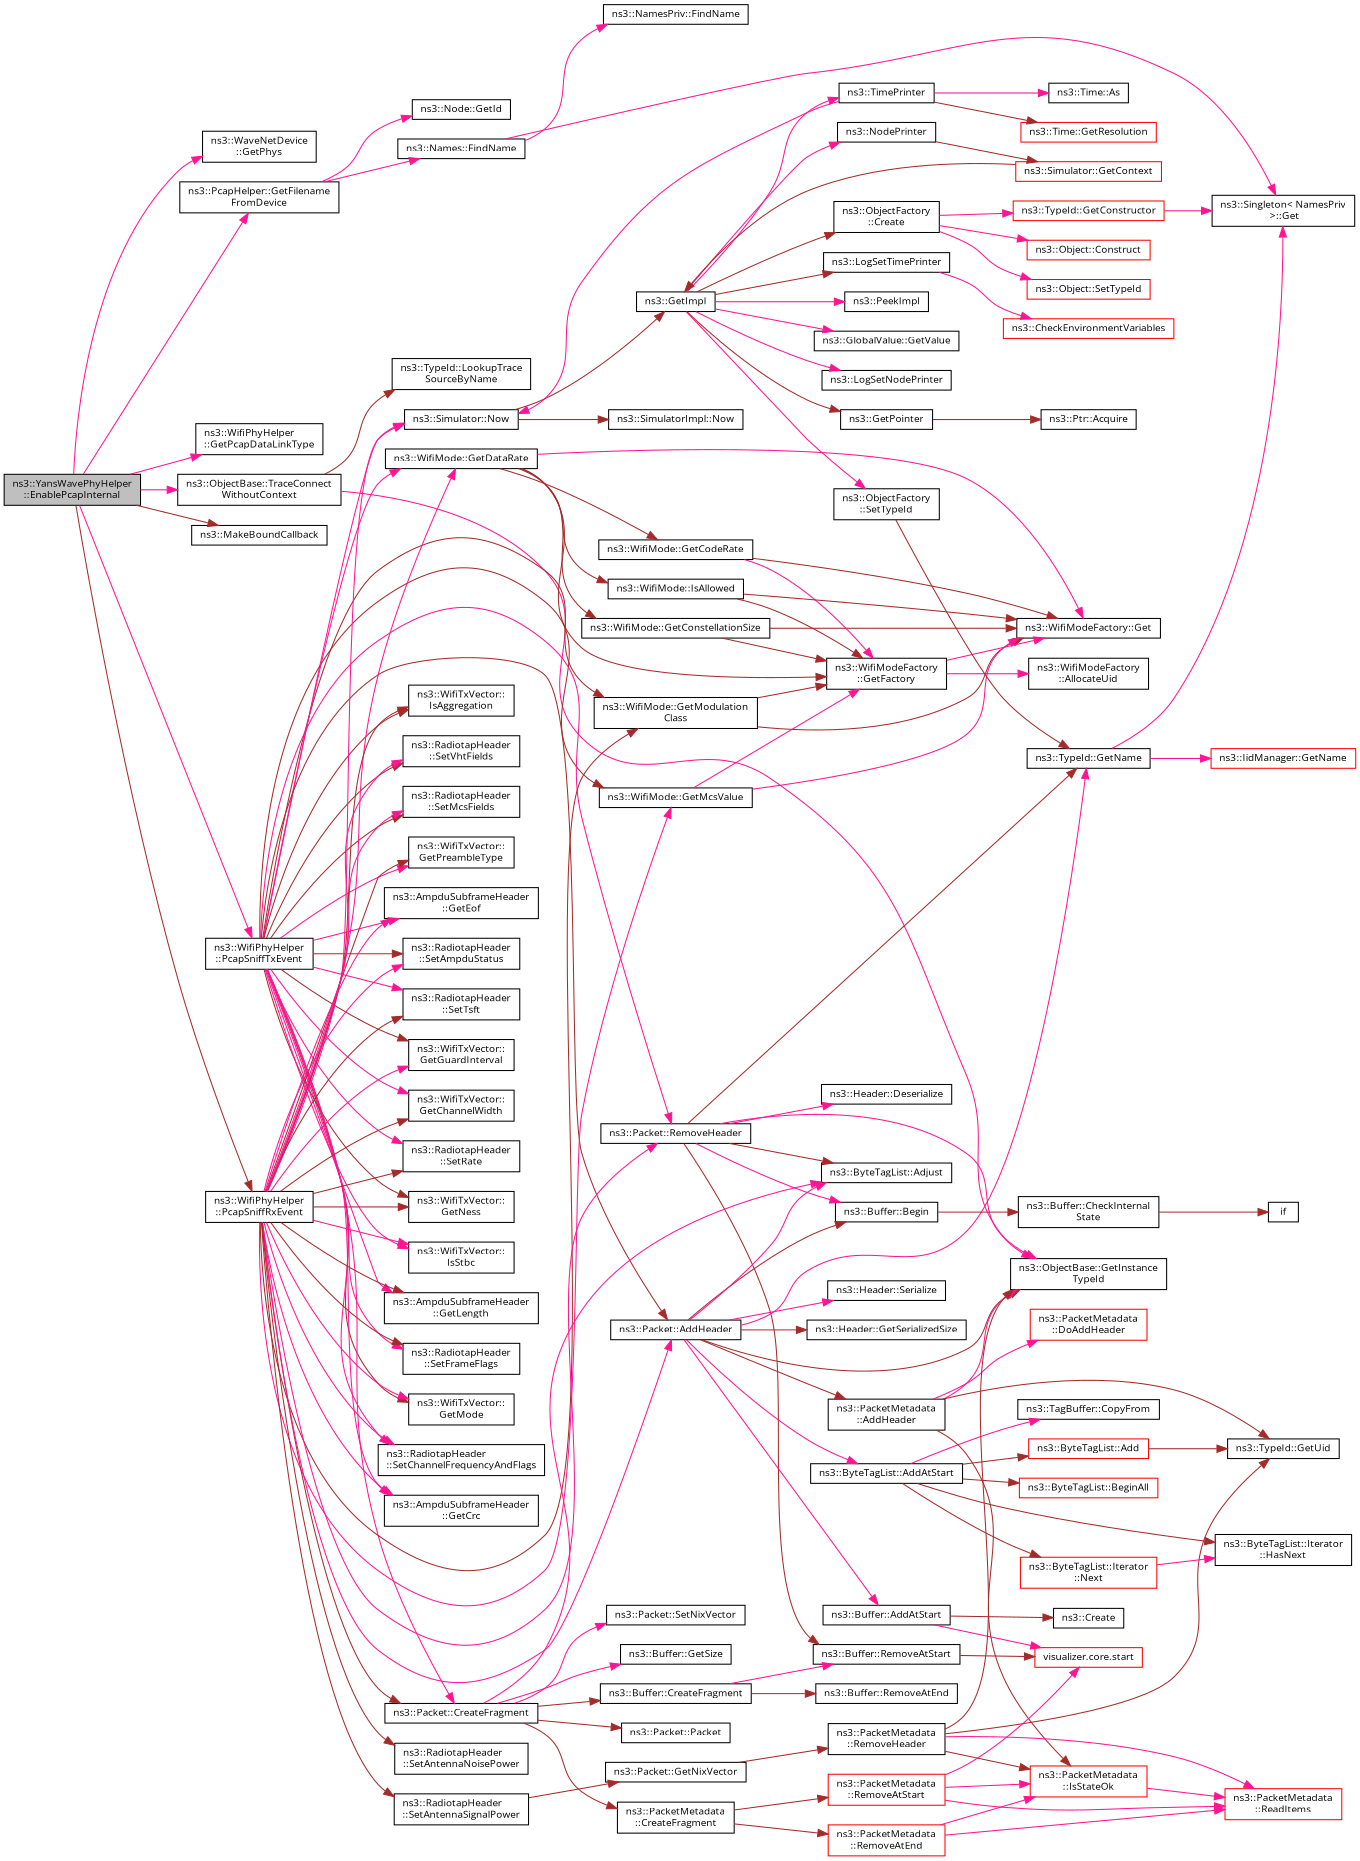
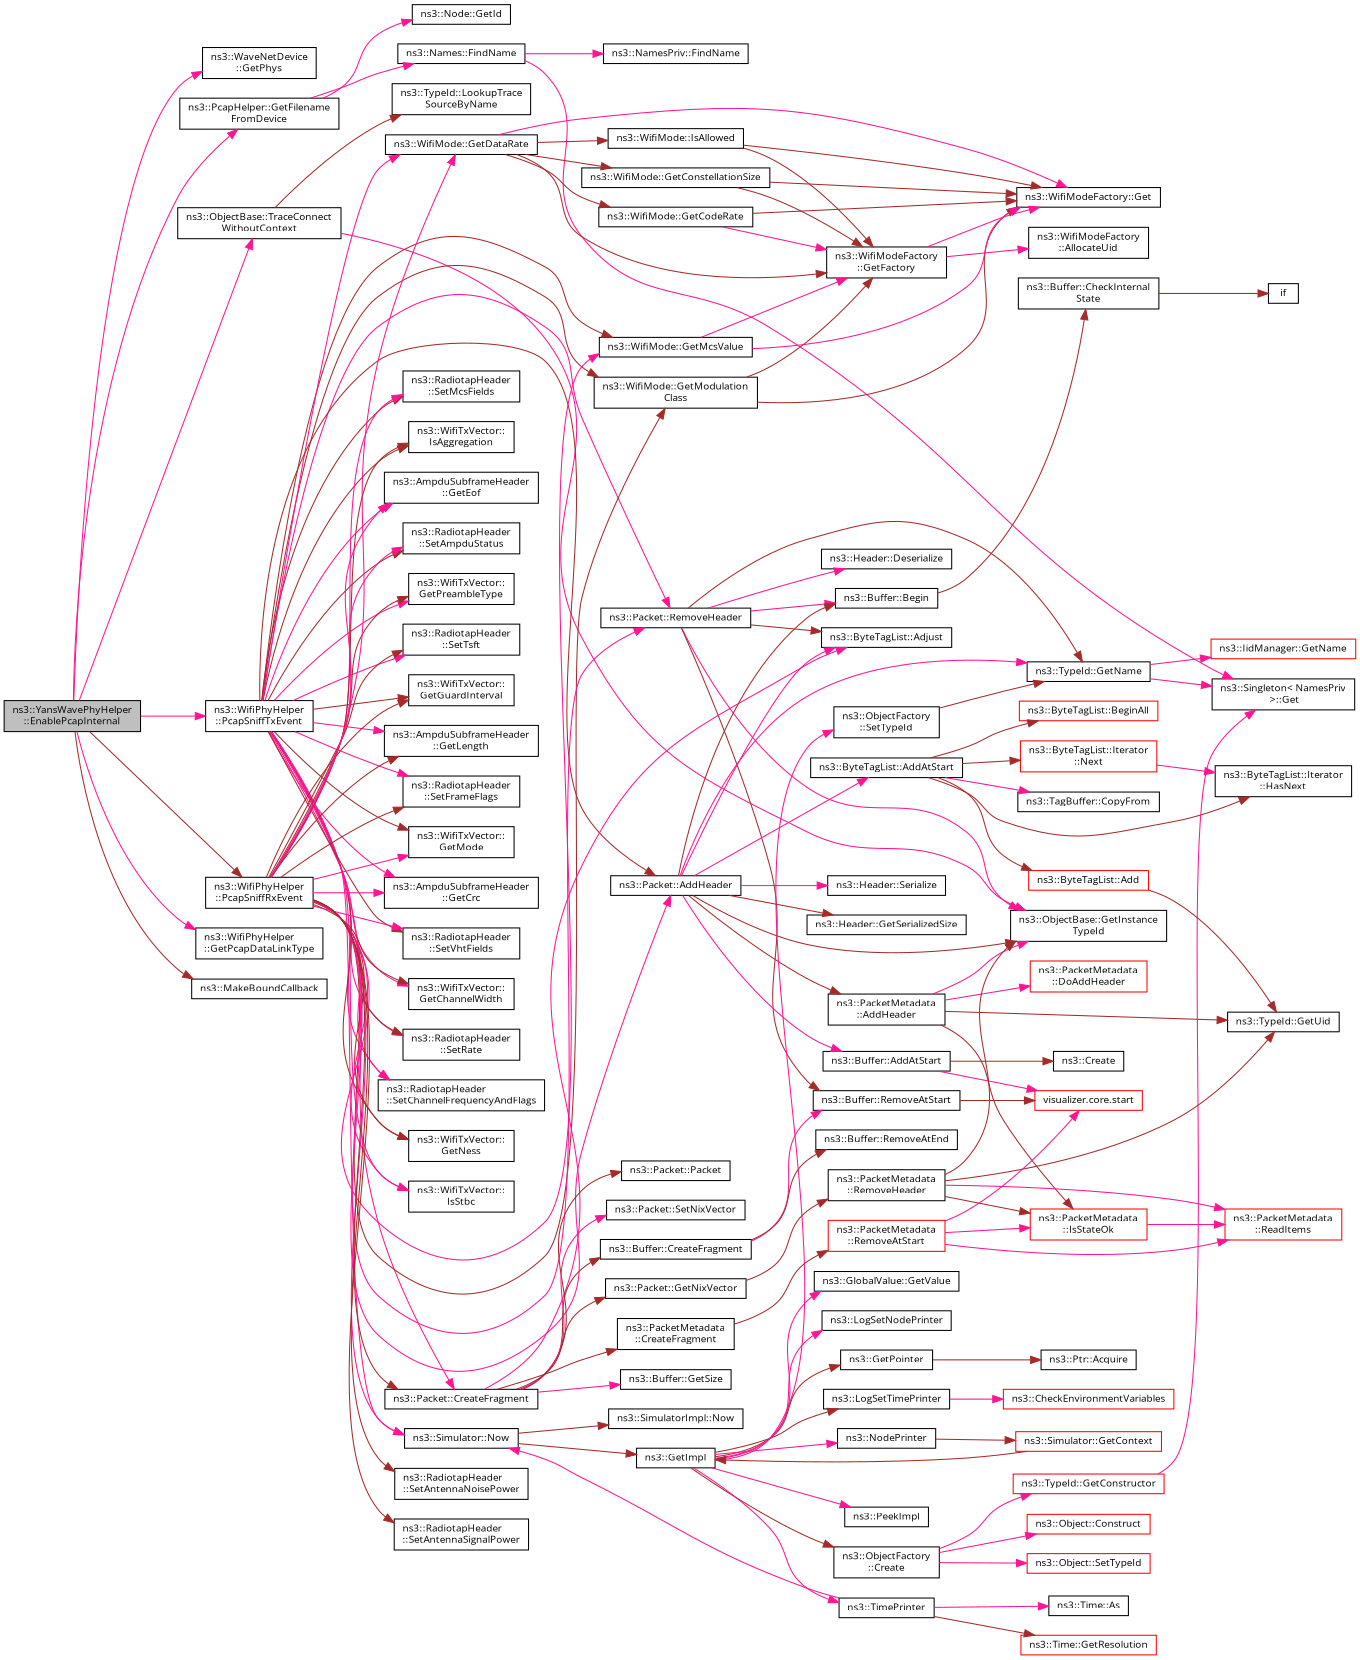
edge "ns3::WifiPhyHelper ::PcapSniffRxEvent" -> "ns3::WifiTxVector:: GetGuardInterval": color deeppink -> brown
edge "ns3::RadiotapHeader ::SetAntennaSignalPower" -> "ns3::Packet::GetNixVector": now "ns3::Packet::CreateFragment" -> "ns3::Packet::GetNixVector"
node "ns3::PacketMetadata ::RemoveAtEnd": removed
